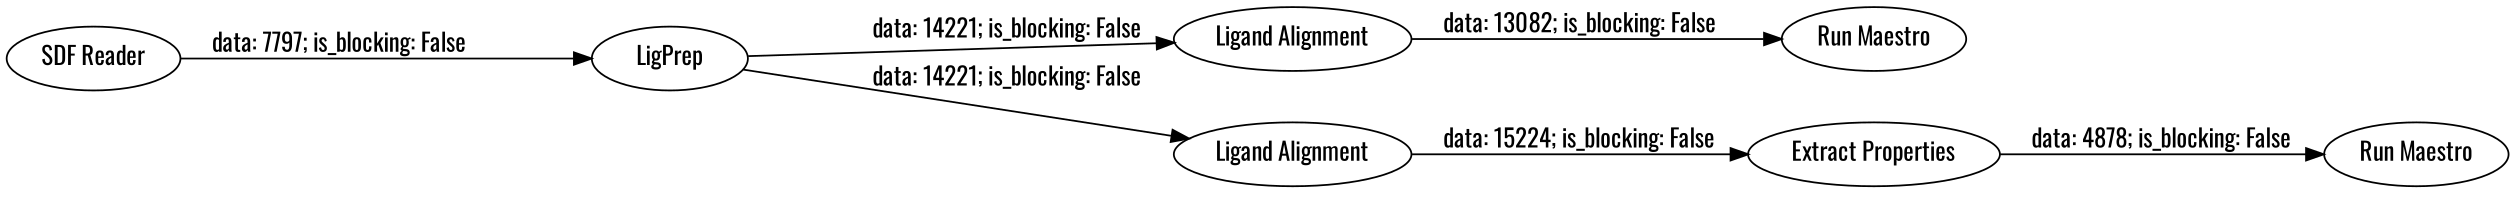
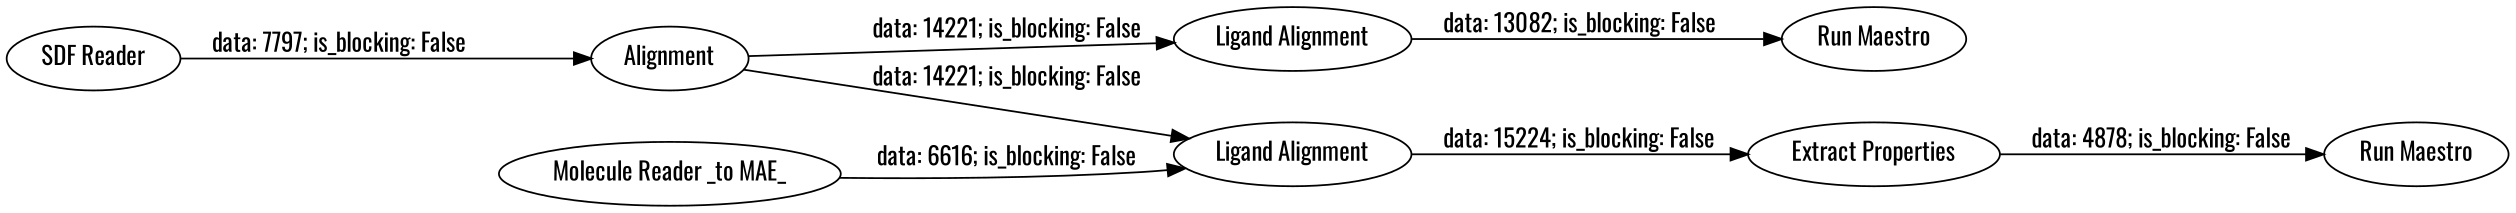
node "LigPrep": label "LigPrep" -> "Alignment"
node "Molecule Reader _to MAE_": added
